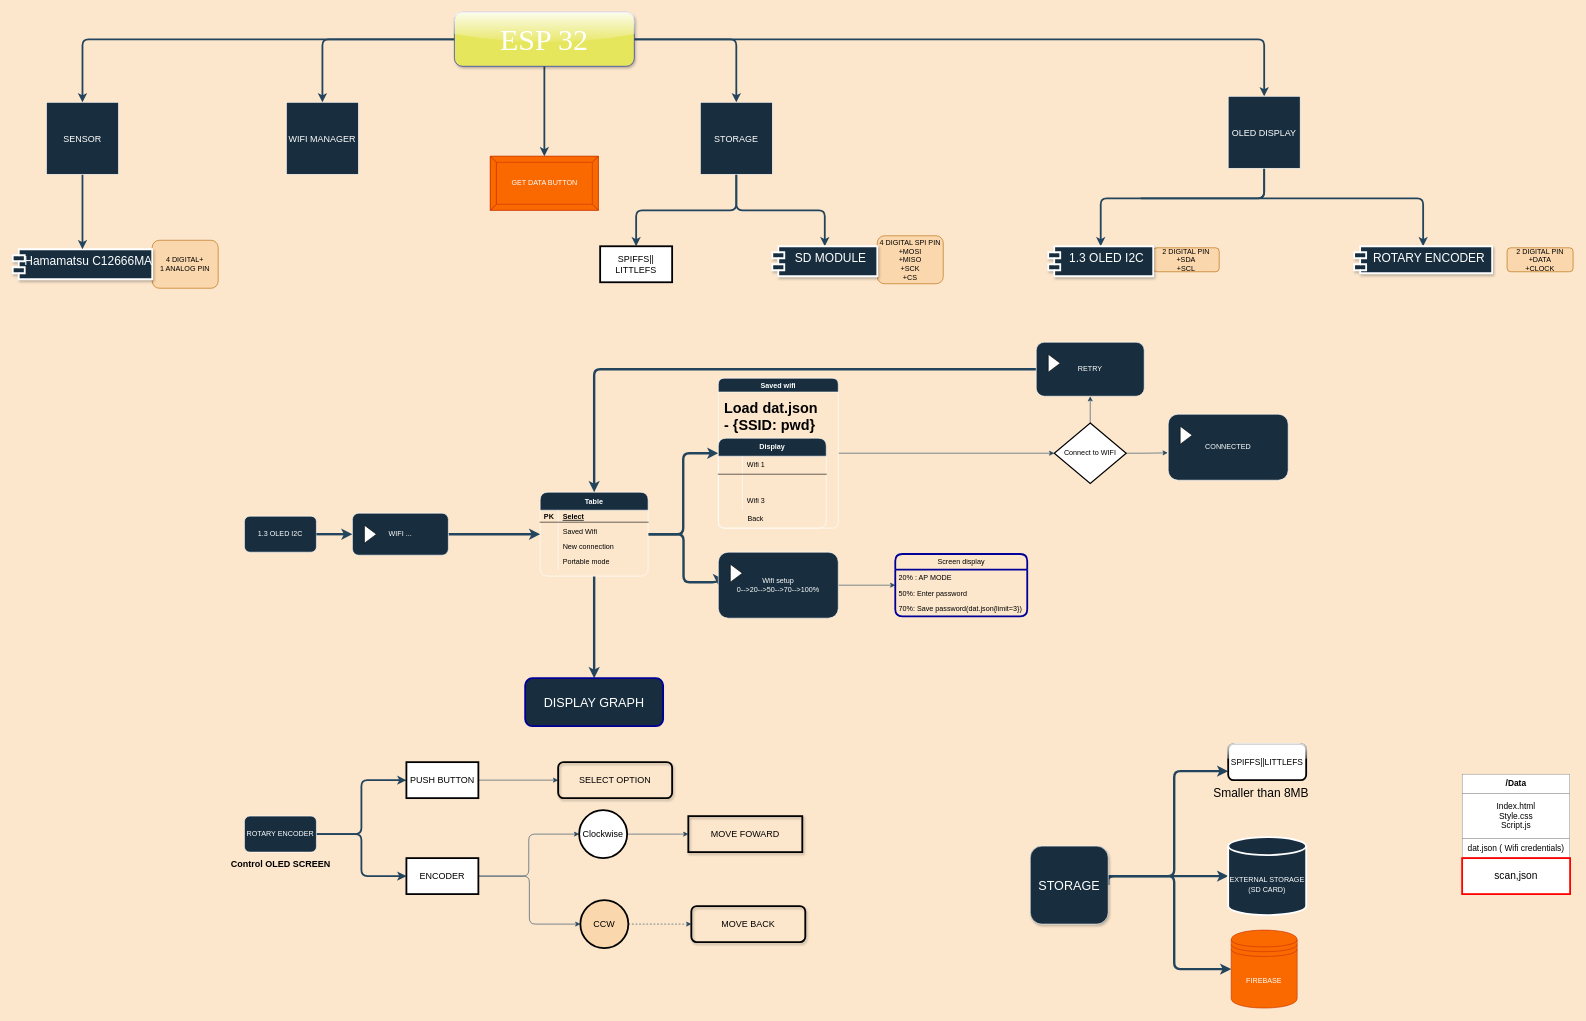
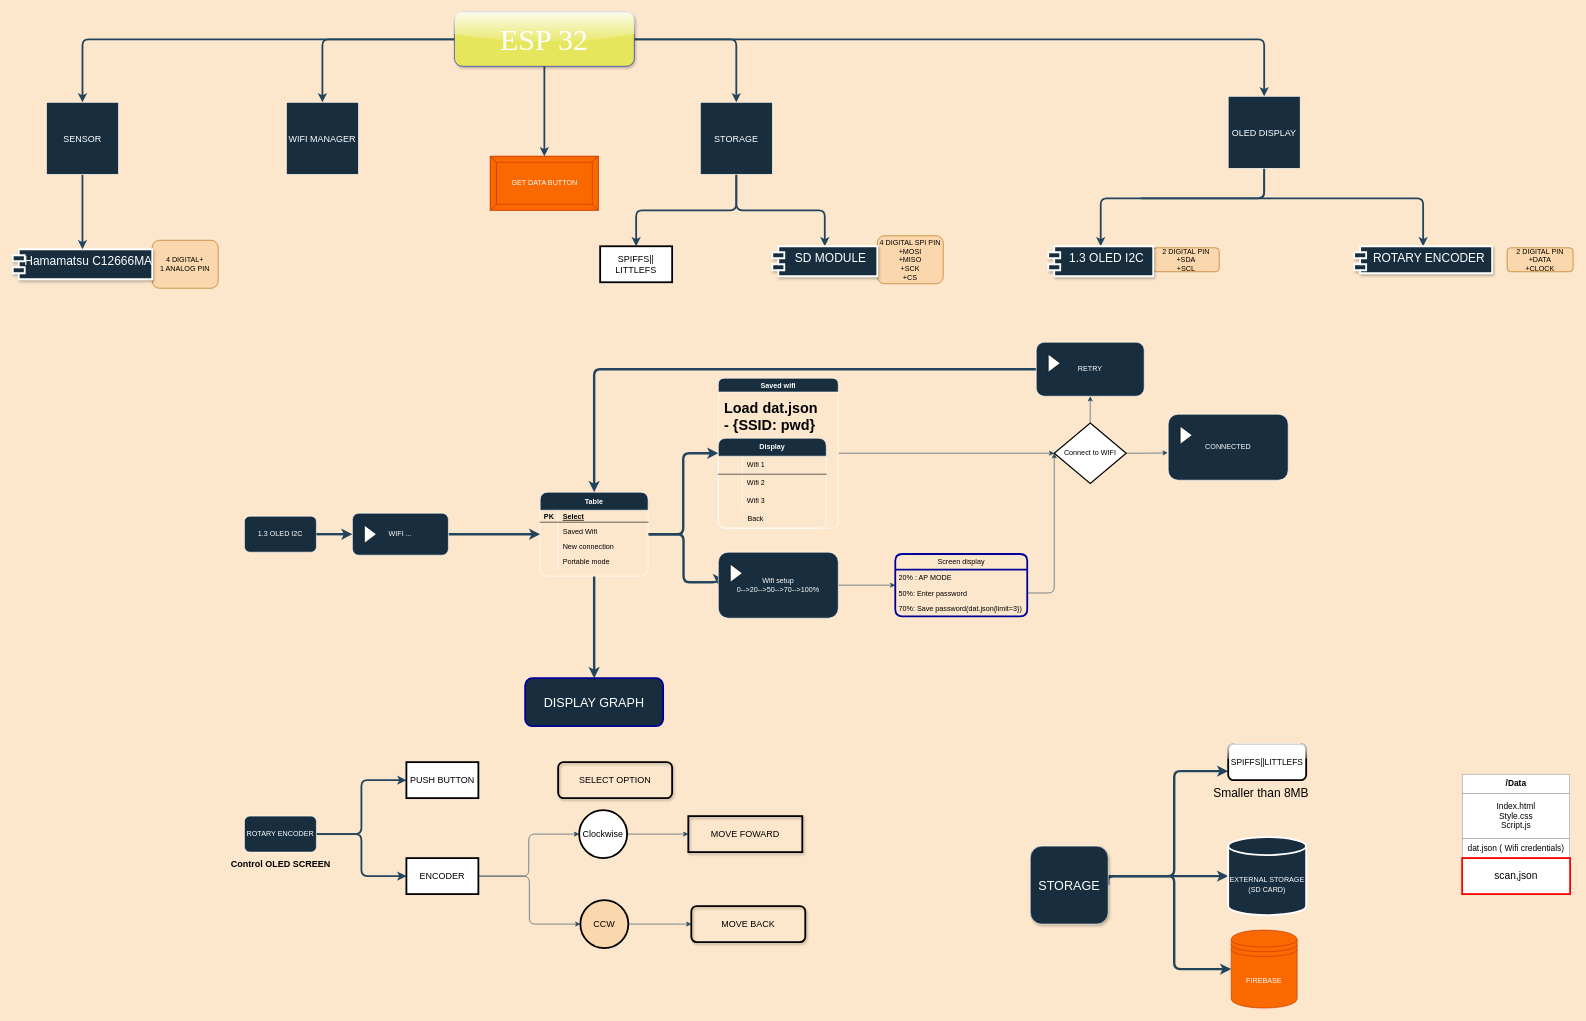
node "Wifi 2": added
edge "50%: Enter password" -> "Connect to WIFI": added
edge "PUSH BUTTON" -> "SELECT OPTION": removed
edge "CCW" -> "MOVE BACK": style dashed -> solid
